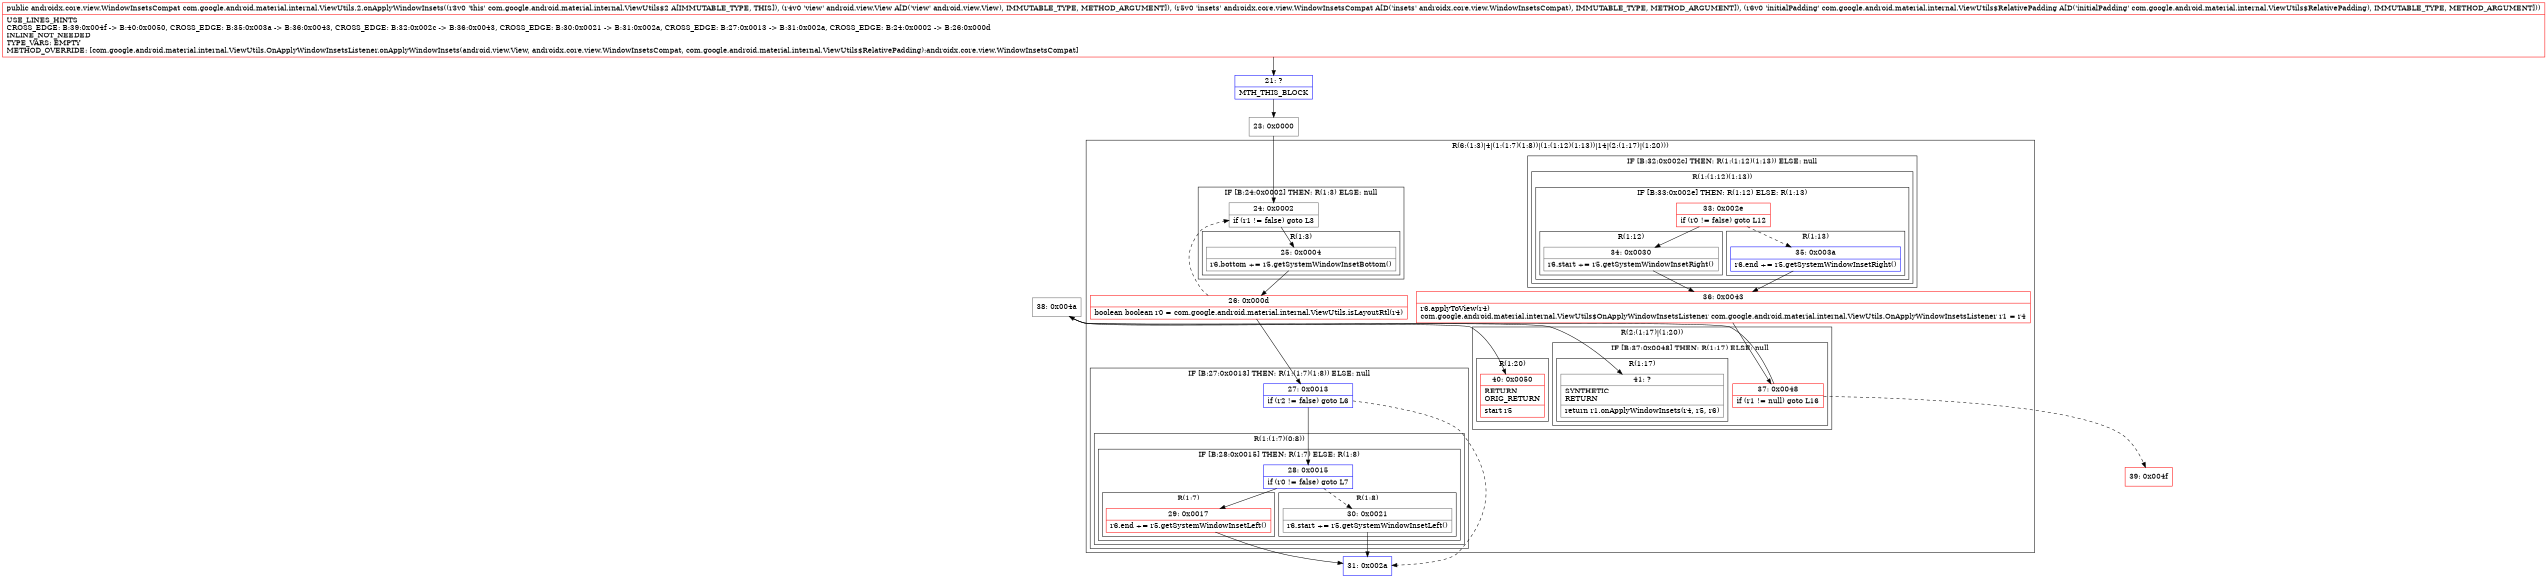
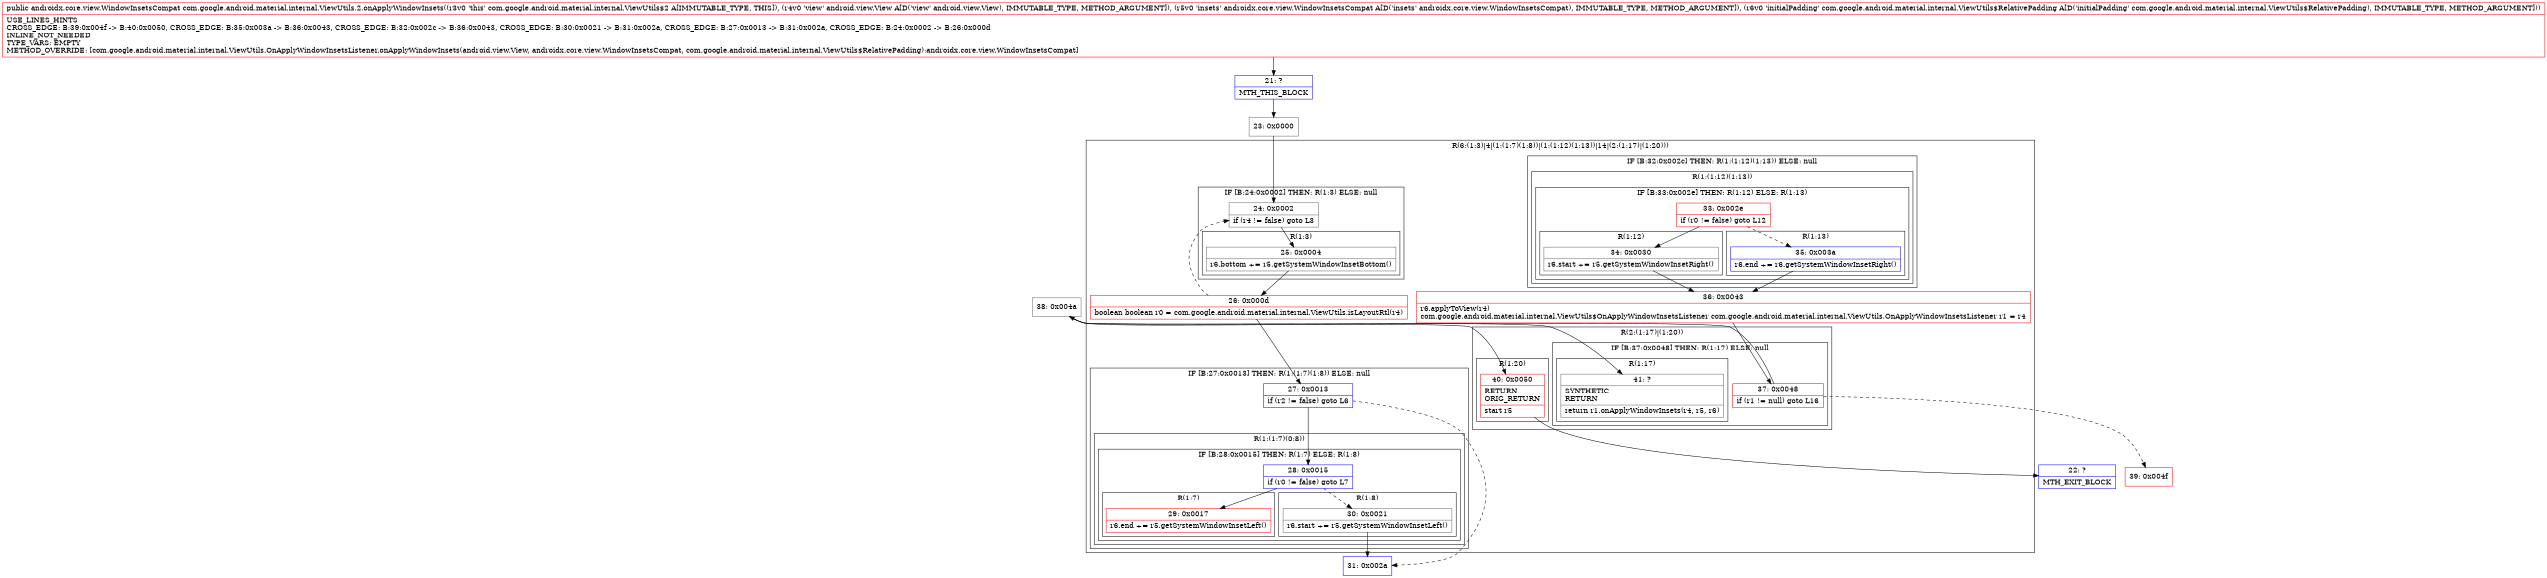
node "24: 0x0002": text "if (r1 != false) goto L3" -> "if (r4 != false) goto L3"
node "35: 0x003a": text "r6.end += r5.getSystemWindowInsetRight()" -> "r6.end += r6.getSystemWindowInsetRight()"
node "22: ?": added
edge "29: 0x0017" -> "31: 0x002a": removed
